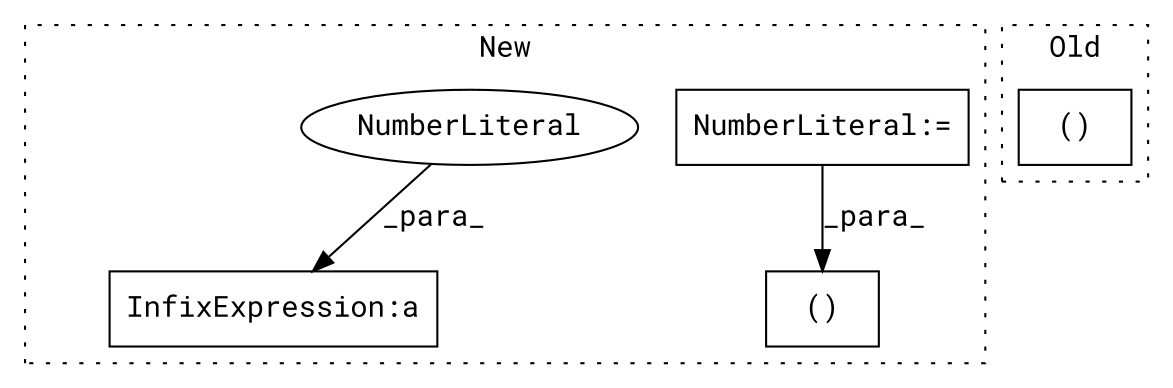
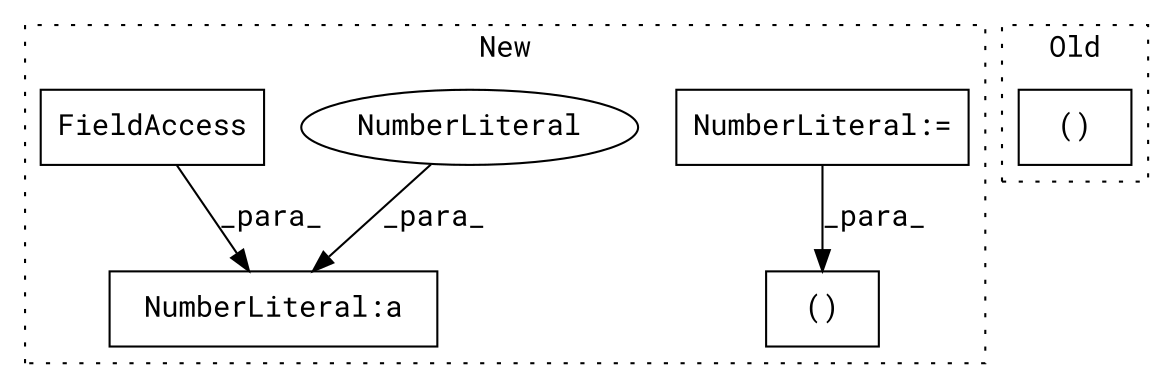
node "FieldAccess": added
node "InfixExpression:a": label "InfixExpression:a" -> "NumberLiteral:a"
